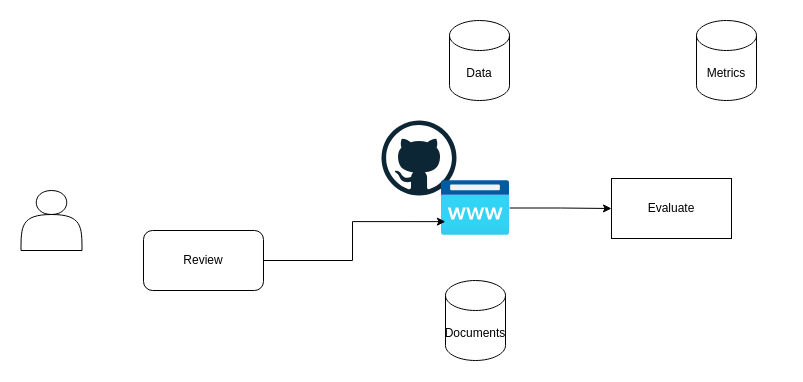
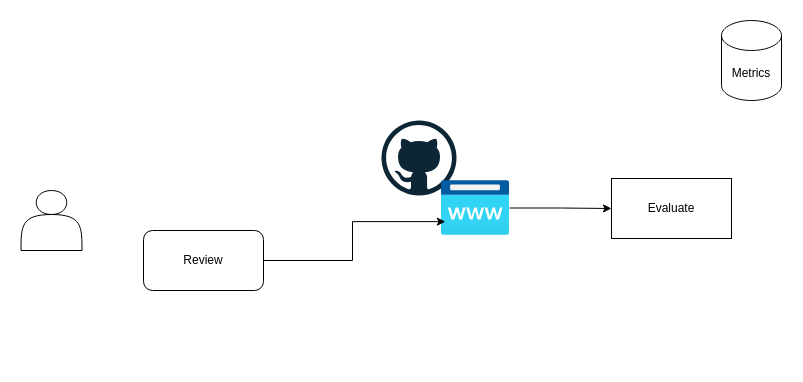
node "Data": removed
node "Metrics": moved (727, 61) -> (752, 61)
node "Documents": removed
